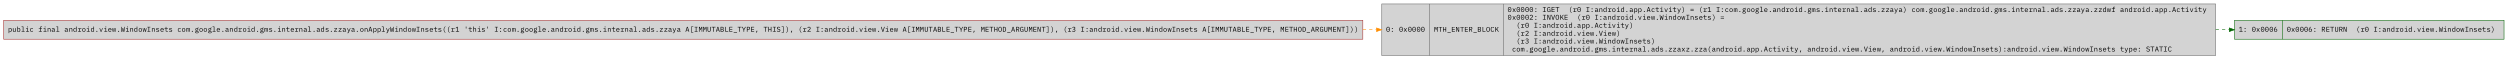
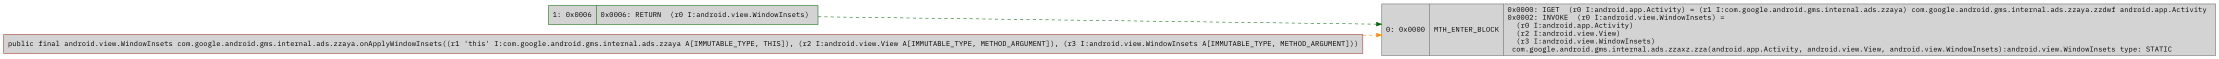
edge "0: 0x0000" -> "1: 0x0006": reversed
